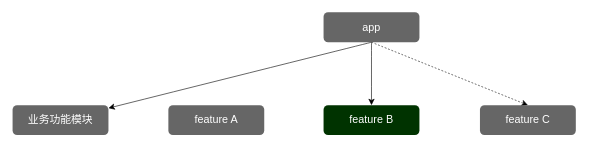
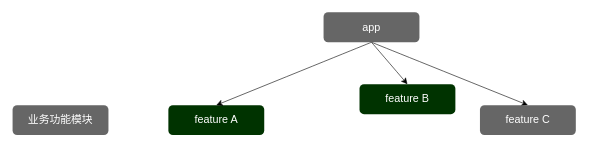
edge "app" -> "feature C": style dashed -> solid
edge "app" -> "业务功能模块": now "app" -> "feature A"
node "feature A": fillcolor #666666 -> #003300
node "feature B": moved (372, 120) -> (408, 99)
